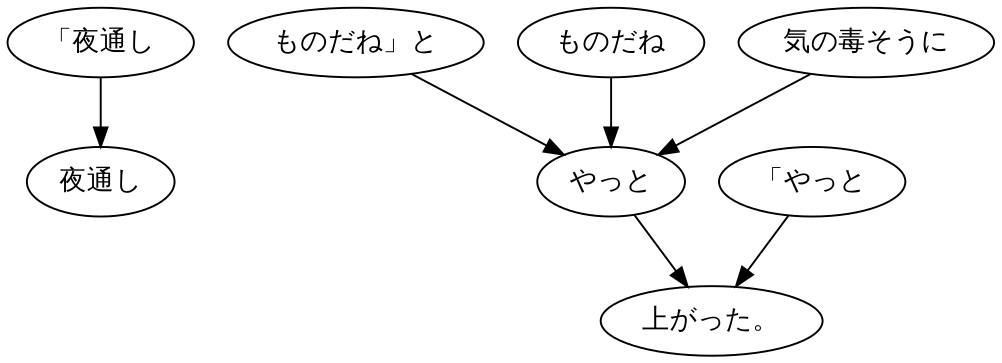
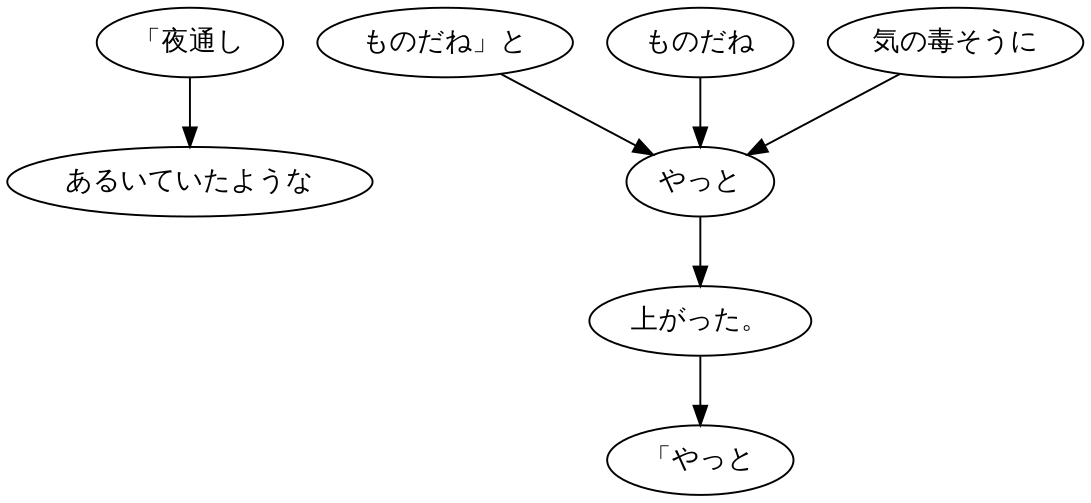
node "夜通し": label "夜通し" -> "あるいていたような"
edge "「やっと" -> "上がった。": reversed
